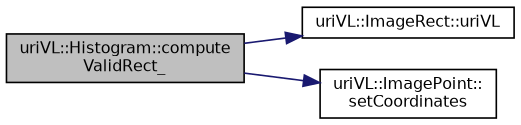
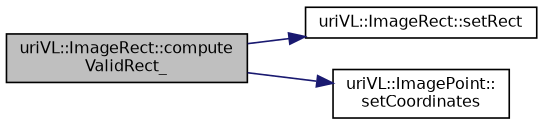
node "uriVL::ImageRect::uriVL": label "uriVL::ImageRect::uriVL" -> "uriVL::ImageRect::setRect"
node "uriVL::Histogram::compute ValidRect_": label "uriVL::Histogram::compute ValidRect_" -> "uriVL::ImageRect::compute ValidRect_"
